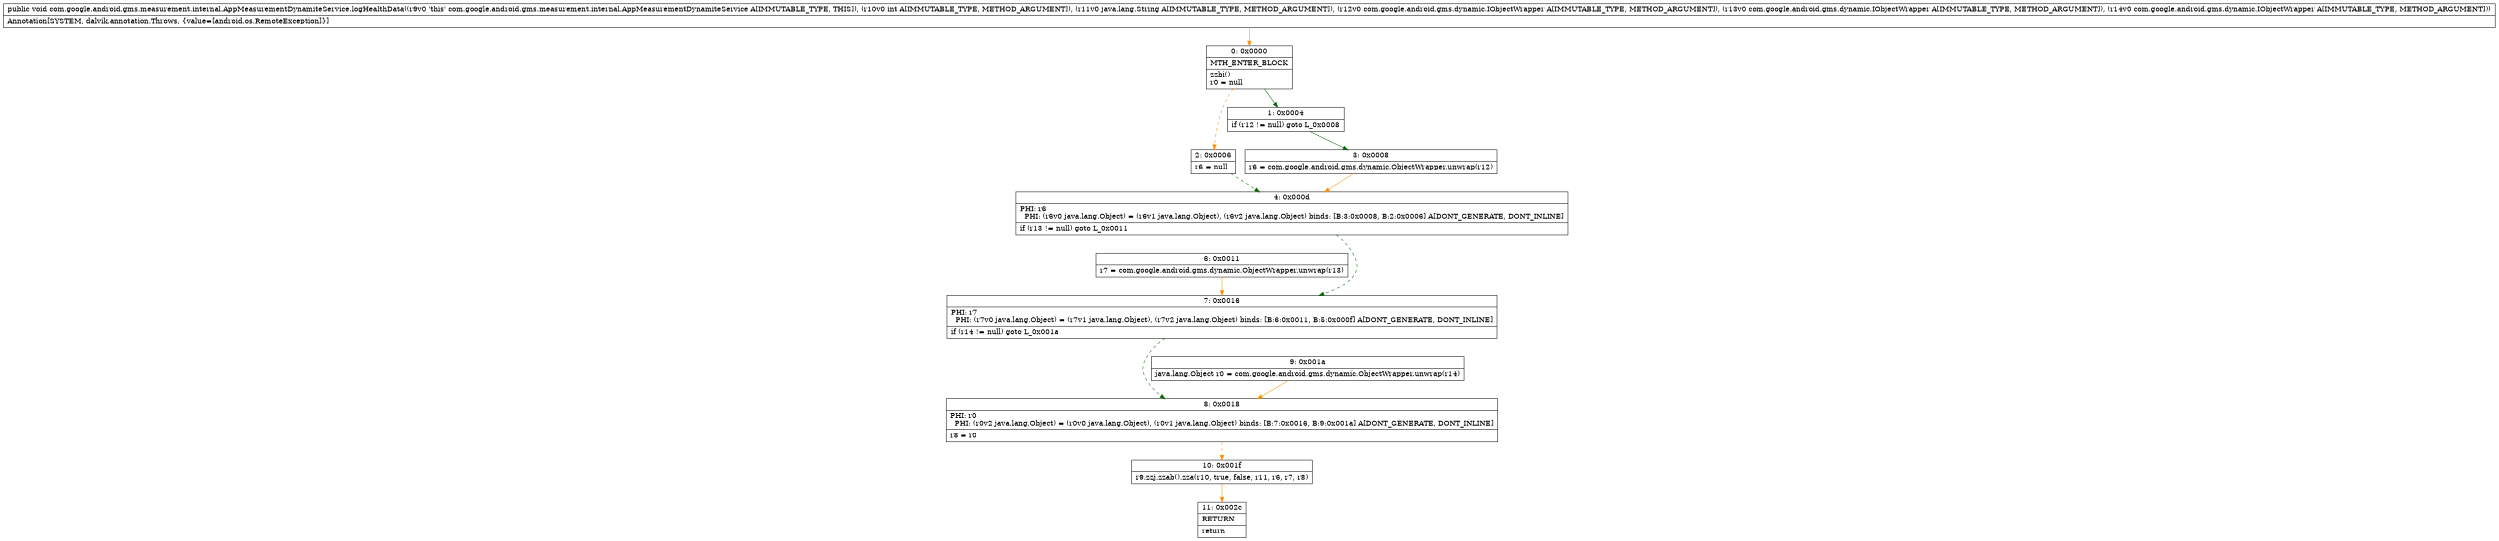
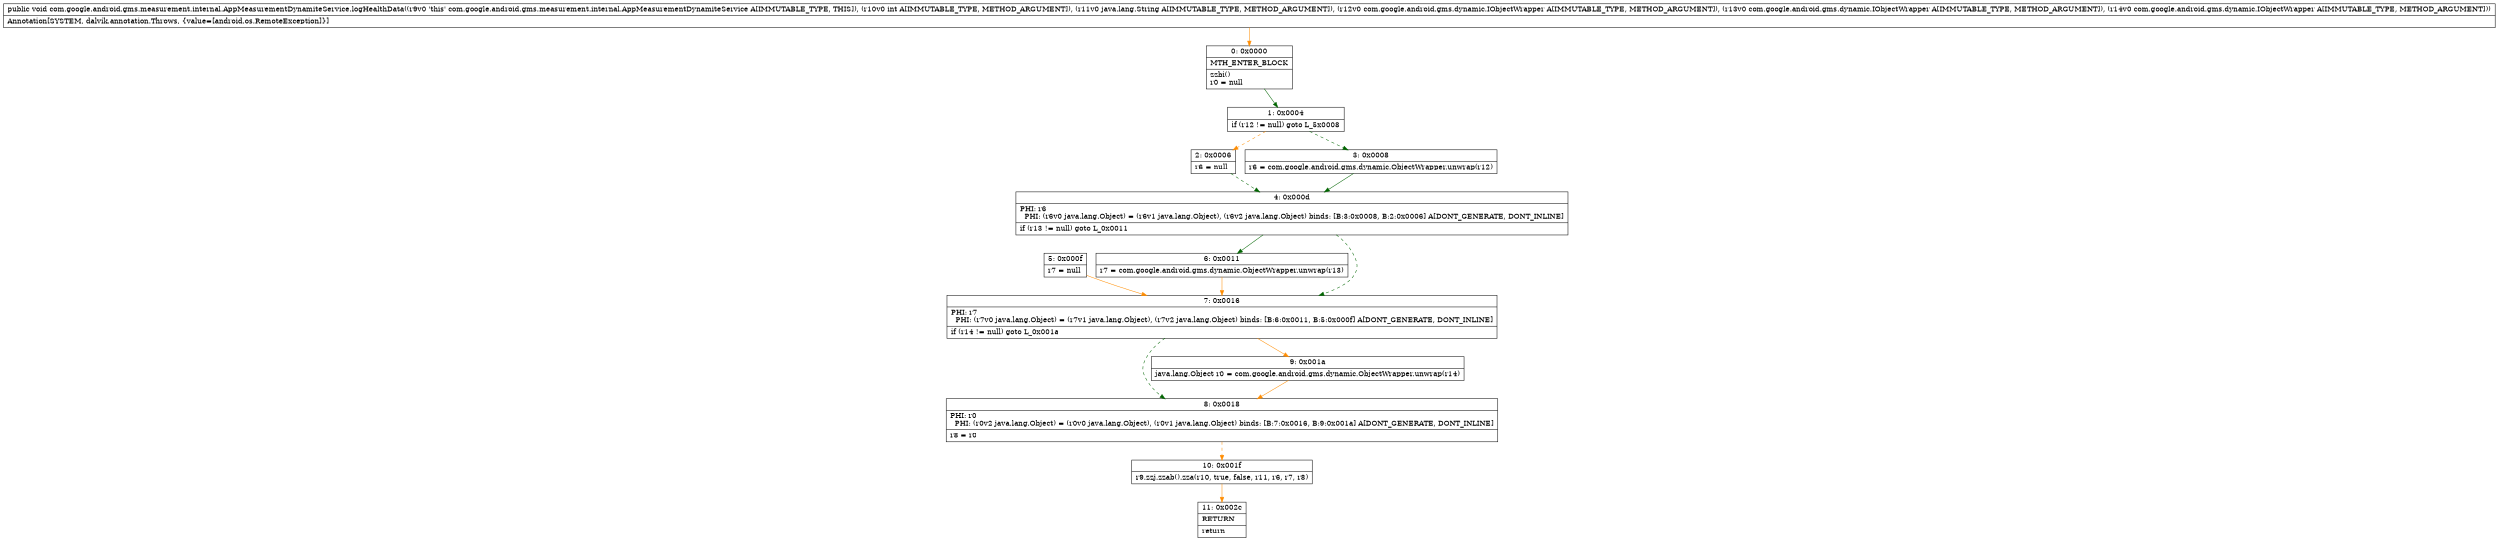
edge "0: 0x0000" -> "2: 0x0006": now "1: 0x0004" -> "2: 0x0006"
node "1: 0x0004": text "if (r12 != null) goto L_0x0008" -> "if (r12 != null) goto L_5x0008"
edge "1: 0x0004" -> "3: 0x0008": style solid -> dashed
edge "3: 0x0008" -> "4: 0x000d": color darkorange -> darkgreen
edge "4: 0x000d" -> "6: 0x0011": added
node "5: 0x000f": added
edge "7: 0x0016" -> "9: 0x001a": added
